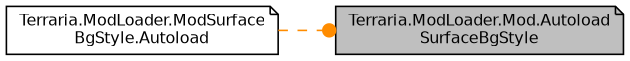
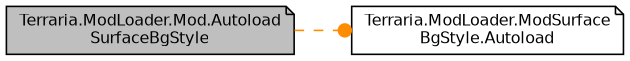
edge "Terraria.ModLoader.ModSurface BgStyle.Autoload" -> "Terraria.ModLoader.Mod.Autoload SurfaceBgStyle": reversed
